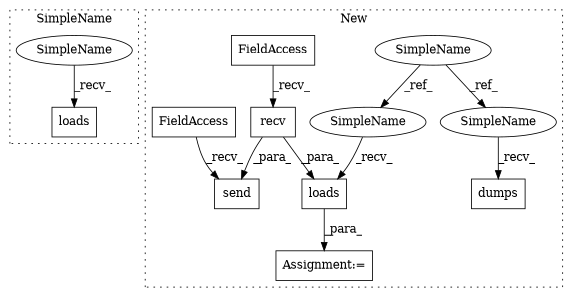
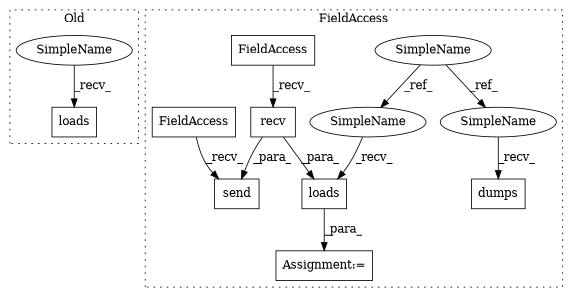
cluster "SimpleName": label "SimpleName" -> "Old"
cluster "New": label "New" -> "FieldAccess"
